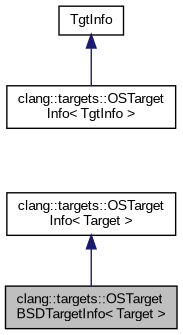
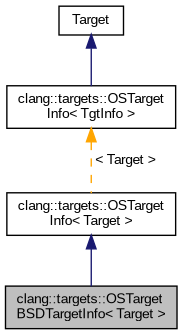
node "TgtInfo": label "TgtInfo" -> "Target"
edge "clang::targets::OSTarget Info< Target >" -> "clang::targets::OSTarget Info< TgtInfo >": added, label "< Target >"
